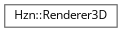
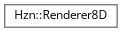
node "Hzn::Renderer3D": label "Hzn::Renderer3D" -> "Hzn::Renderer8D"
